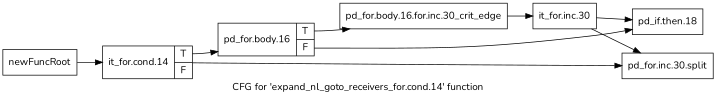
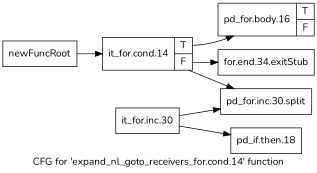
node "pd_for.body.16.for.inc.30_crit_edge": removed
edge "pd_for.body.16" -> "pd_if.then.18": removed
node "for.end.34.exitStub": added
